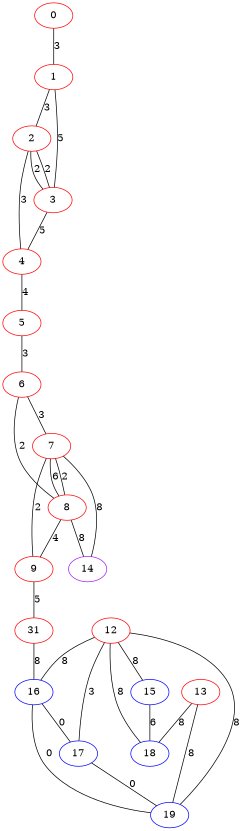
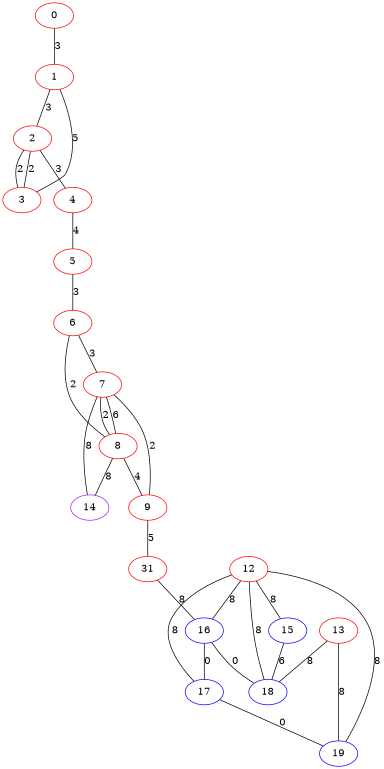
edge "3" -- "4": removed, label "5"
edge "12" -- "17": label "3" -> "8"
edge "16" -- "19": now "16" -- "18"
